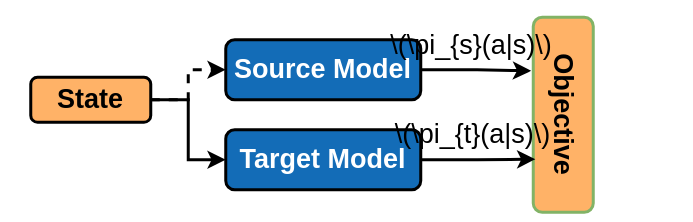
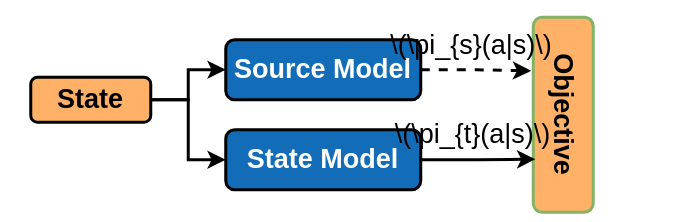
edge "State" -> "Source Model": style dashed -> solid
edge "Source Model" -> "Objective": style solid -> dashed
node "Target Model": label "Target Model" -> "State Model"
